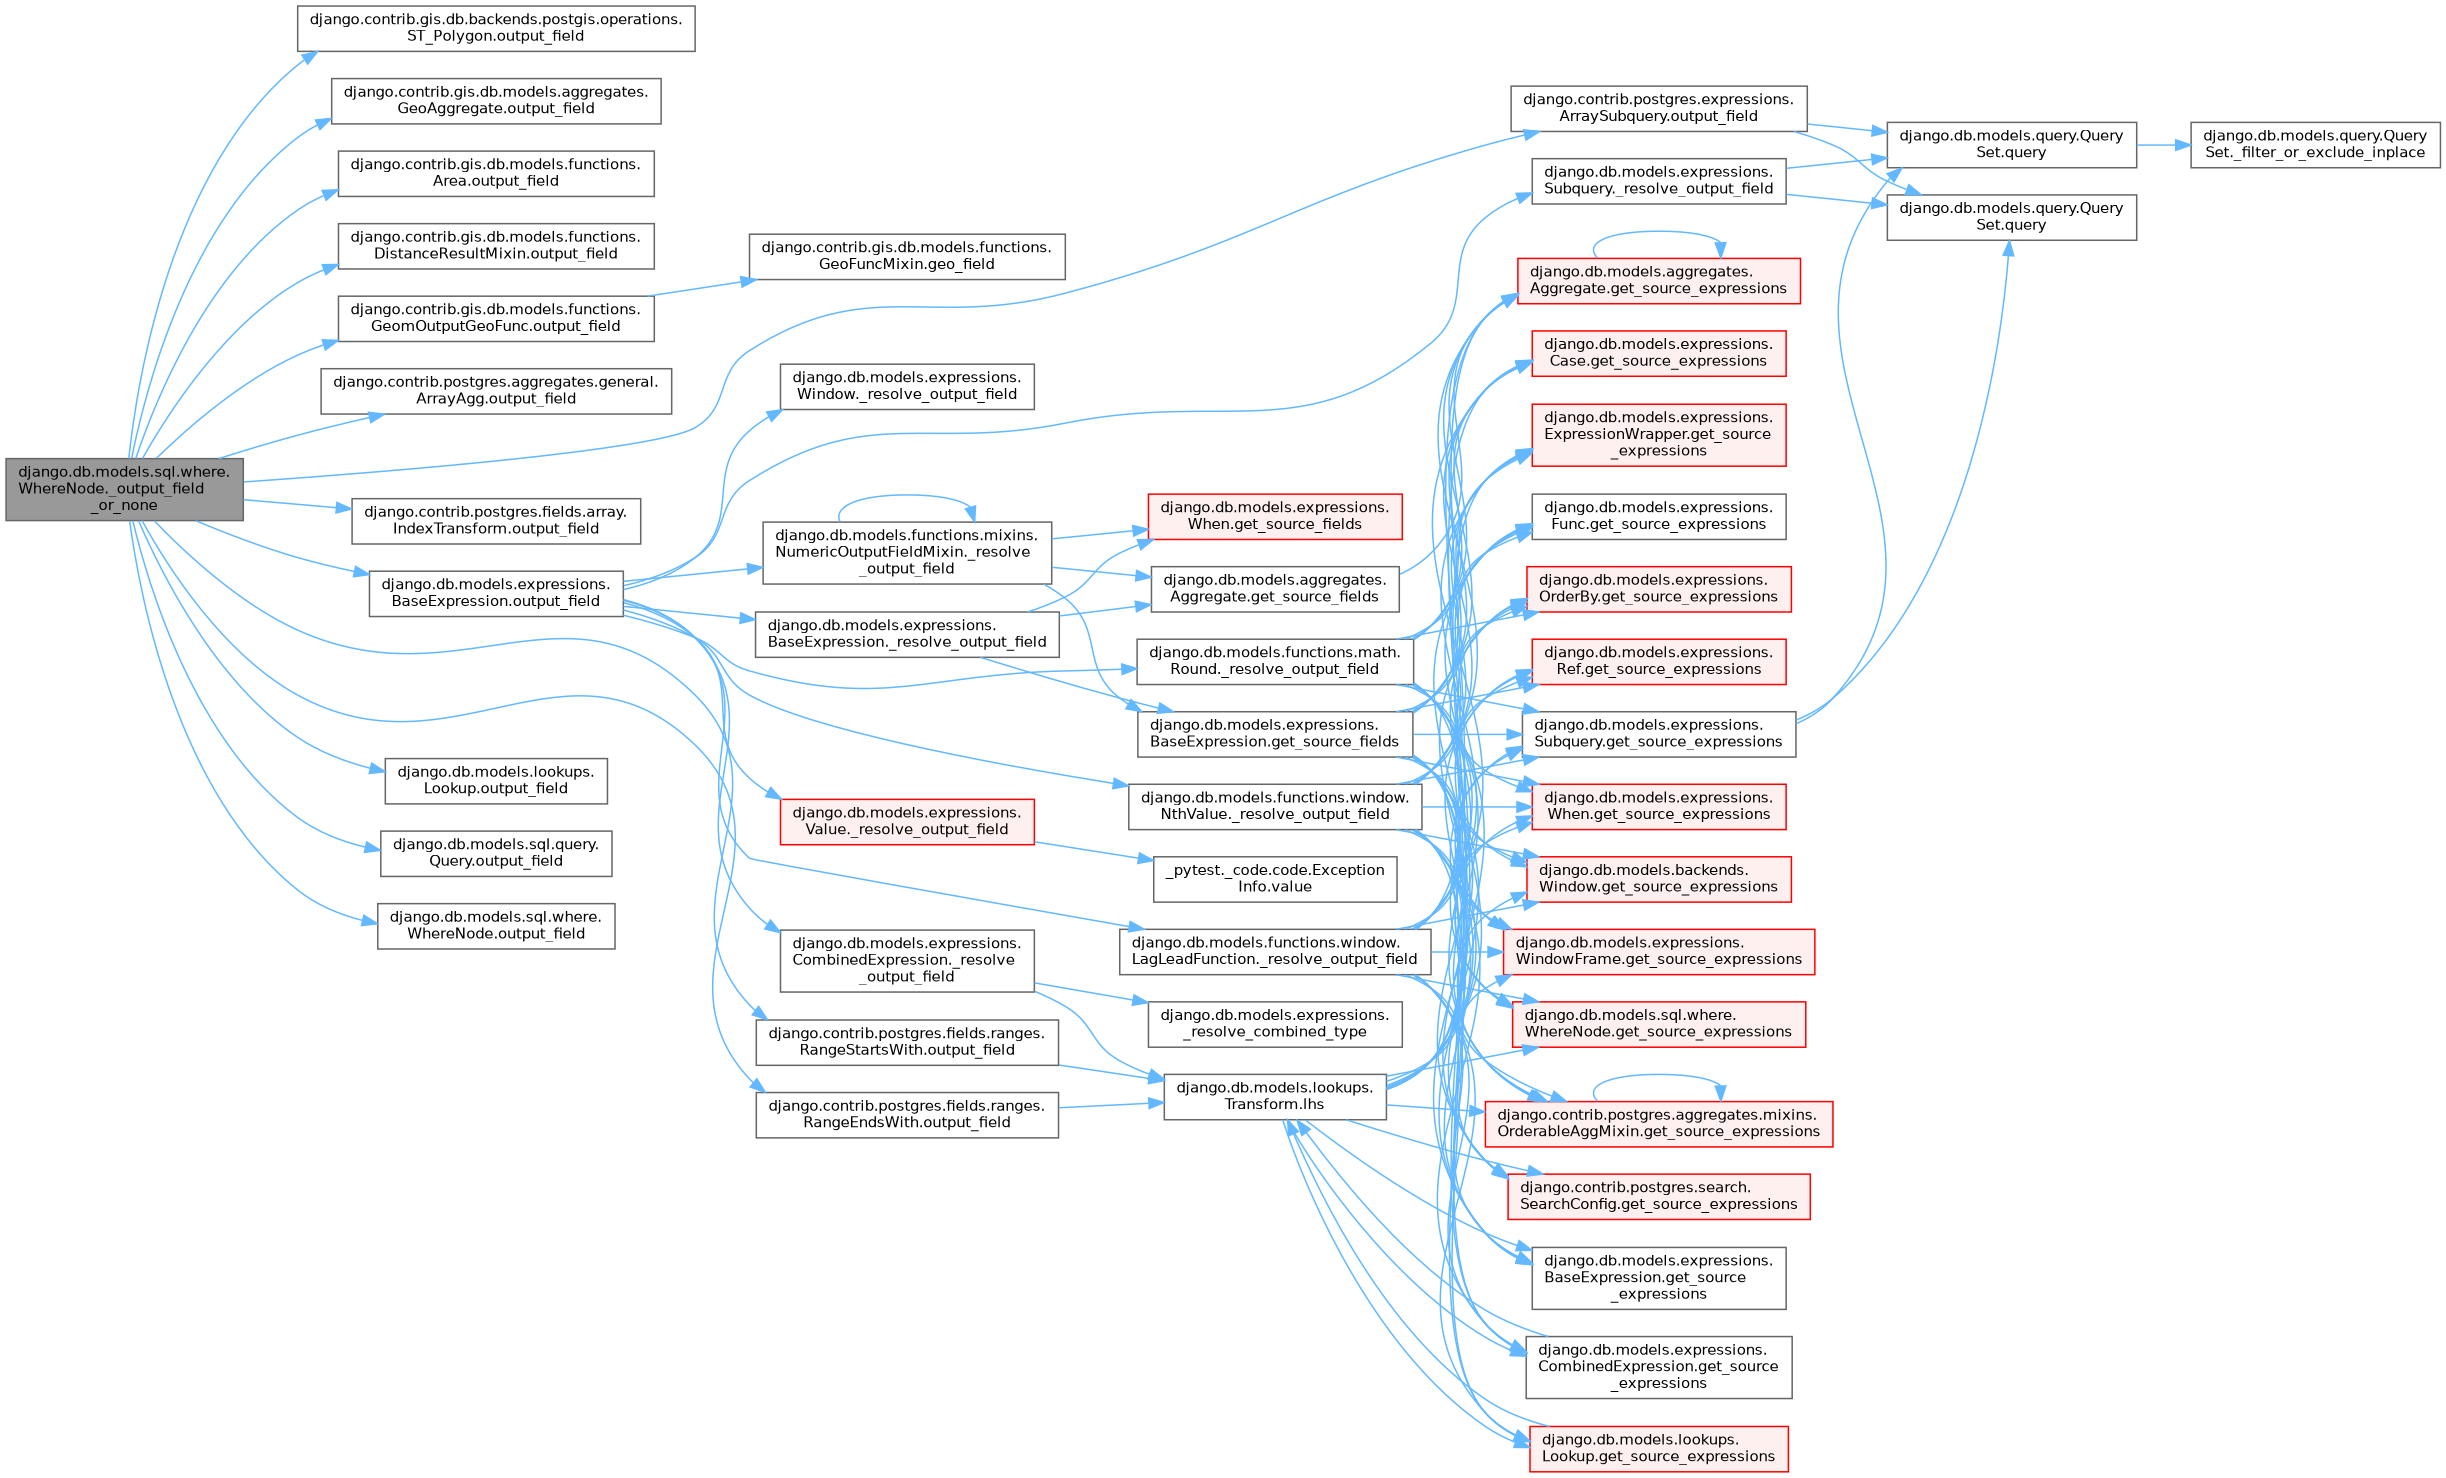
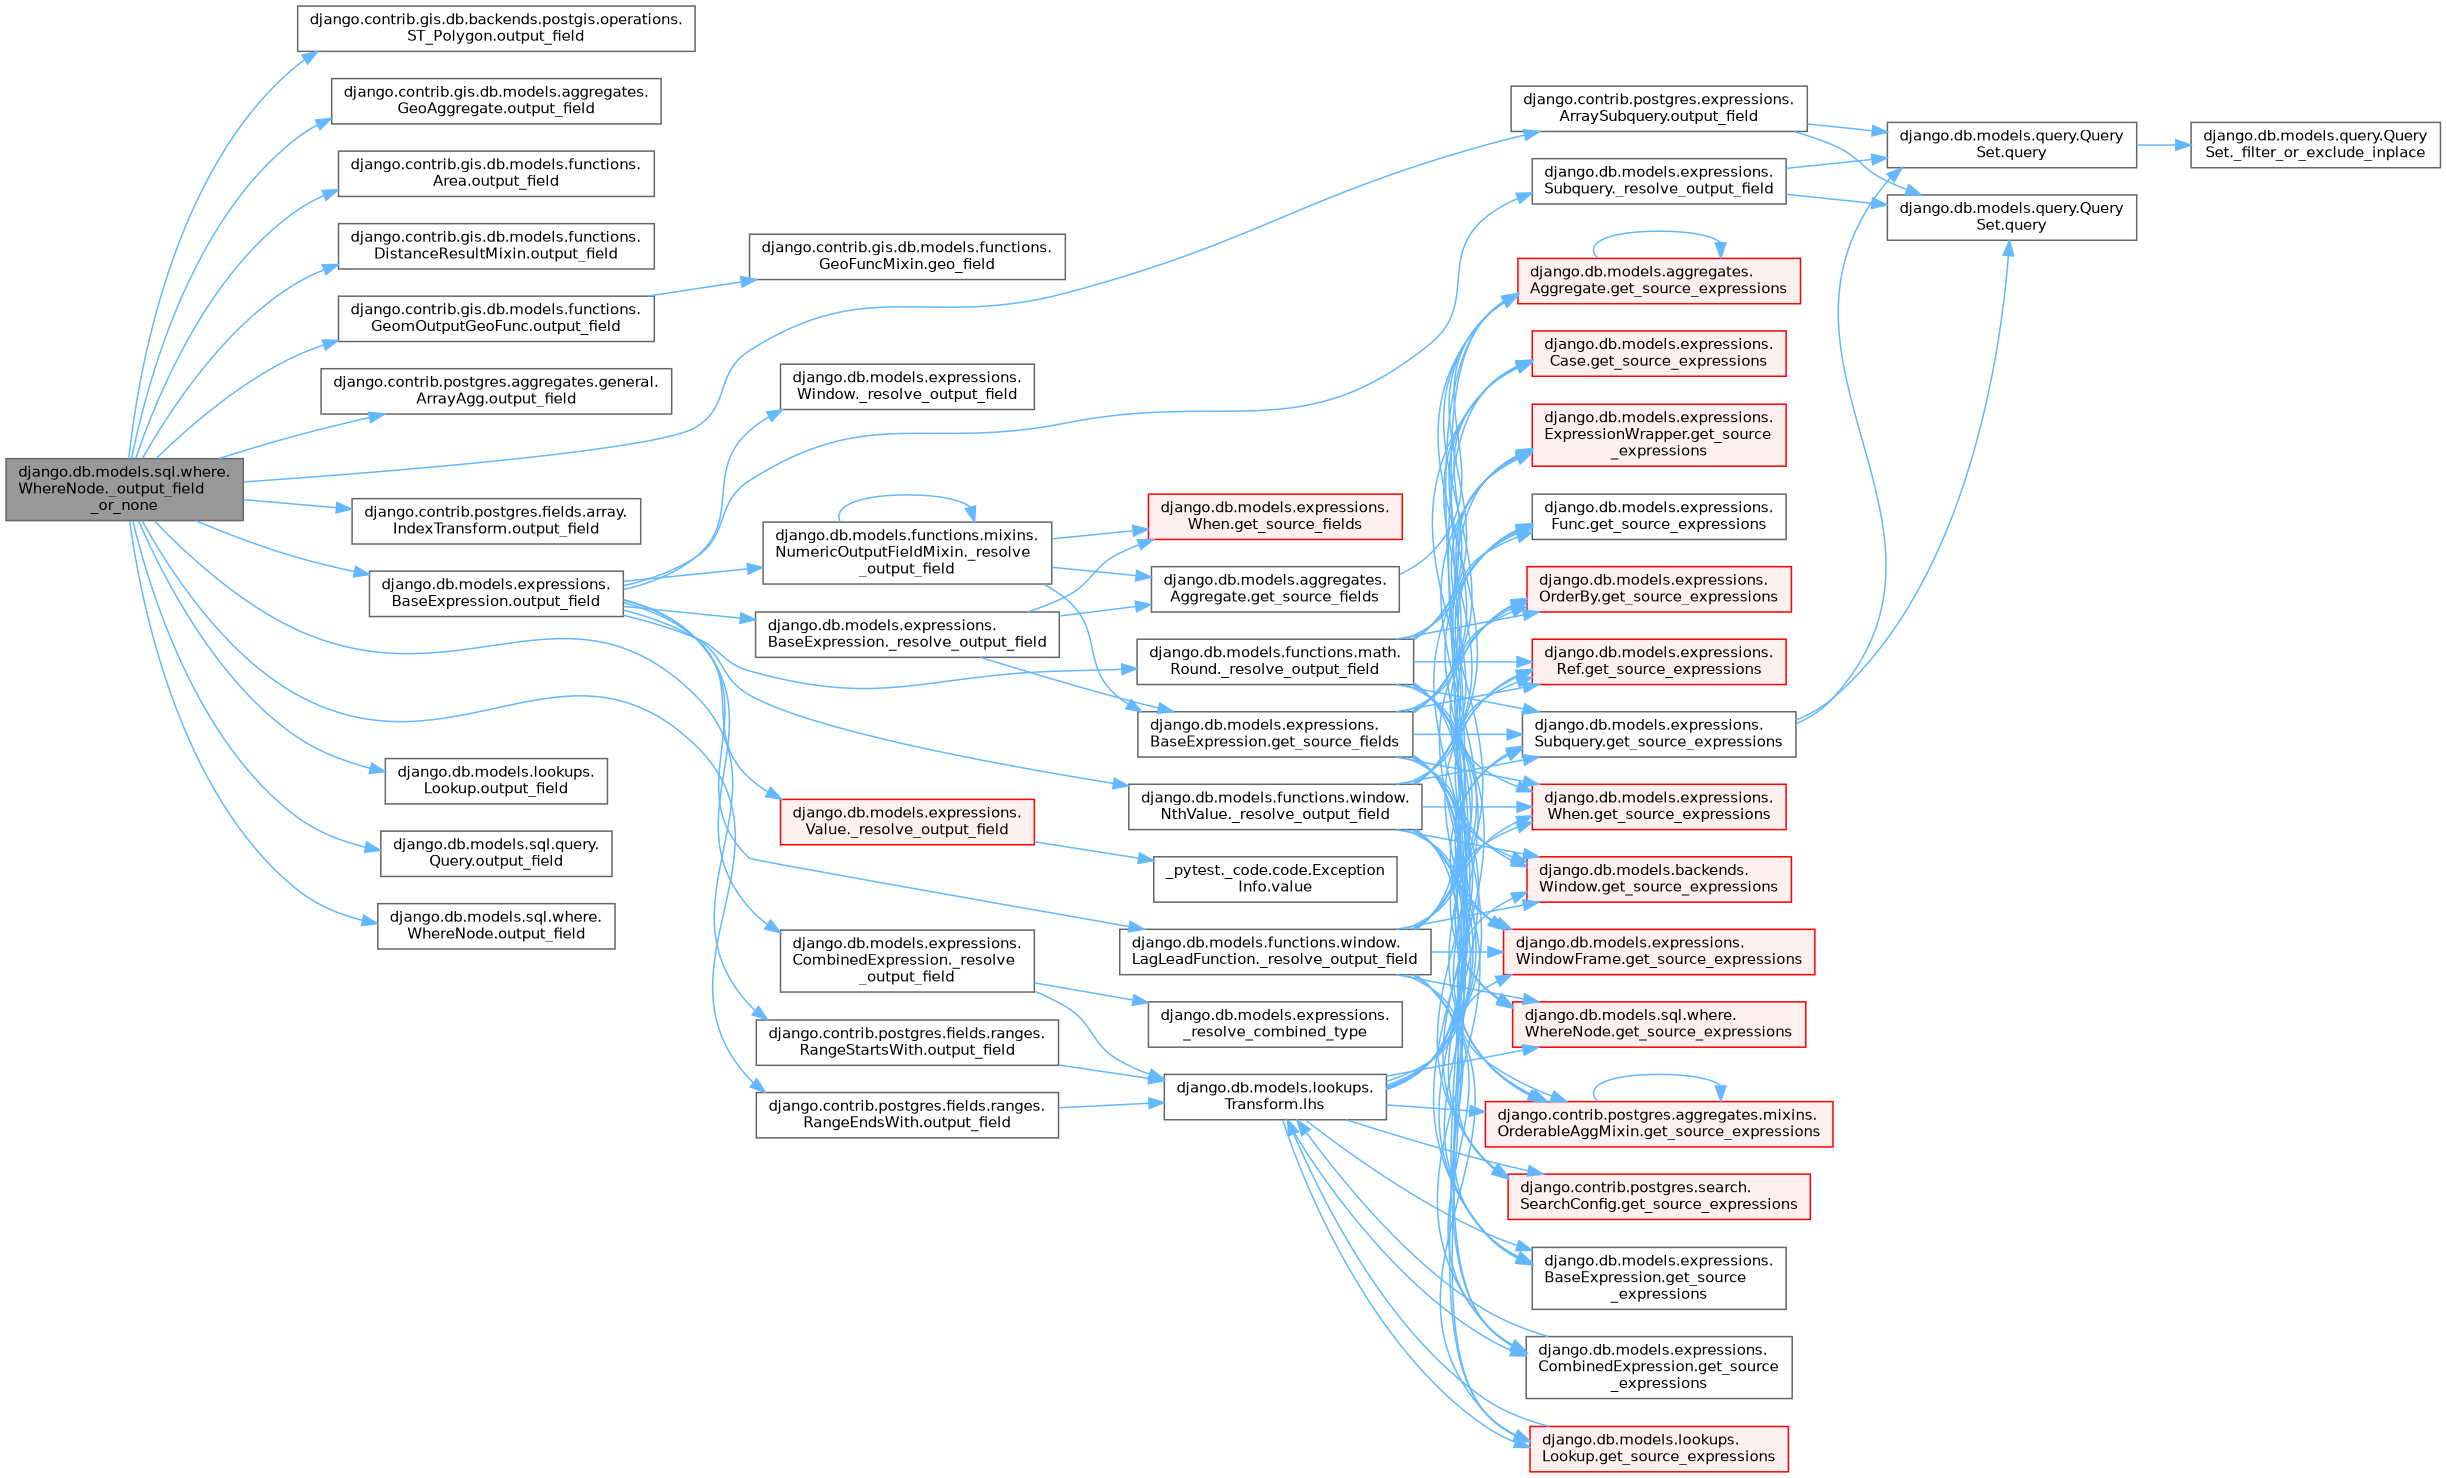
edge "django.db.models.functions.math. Round._resolve_output_field" -> "django.db.models.expressions. Ref.get_source_expressions": added
